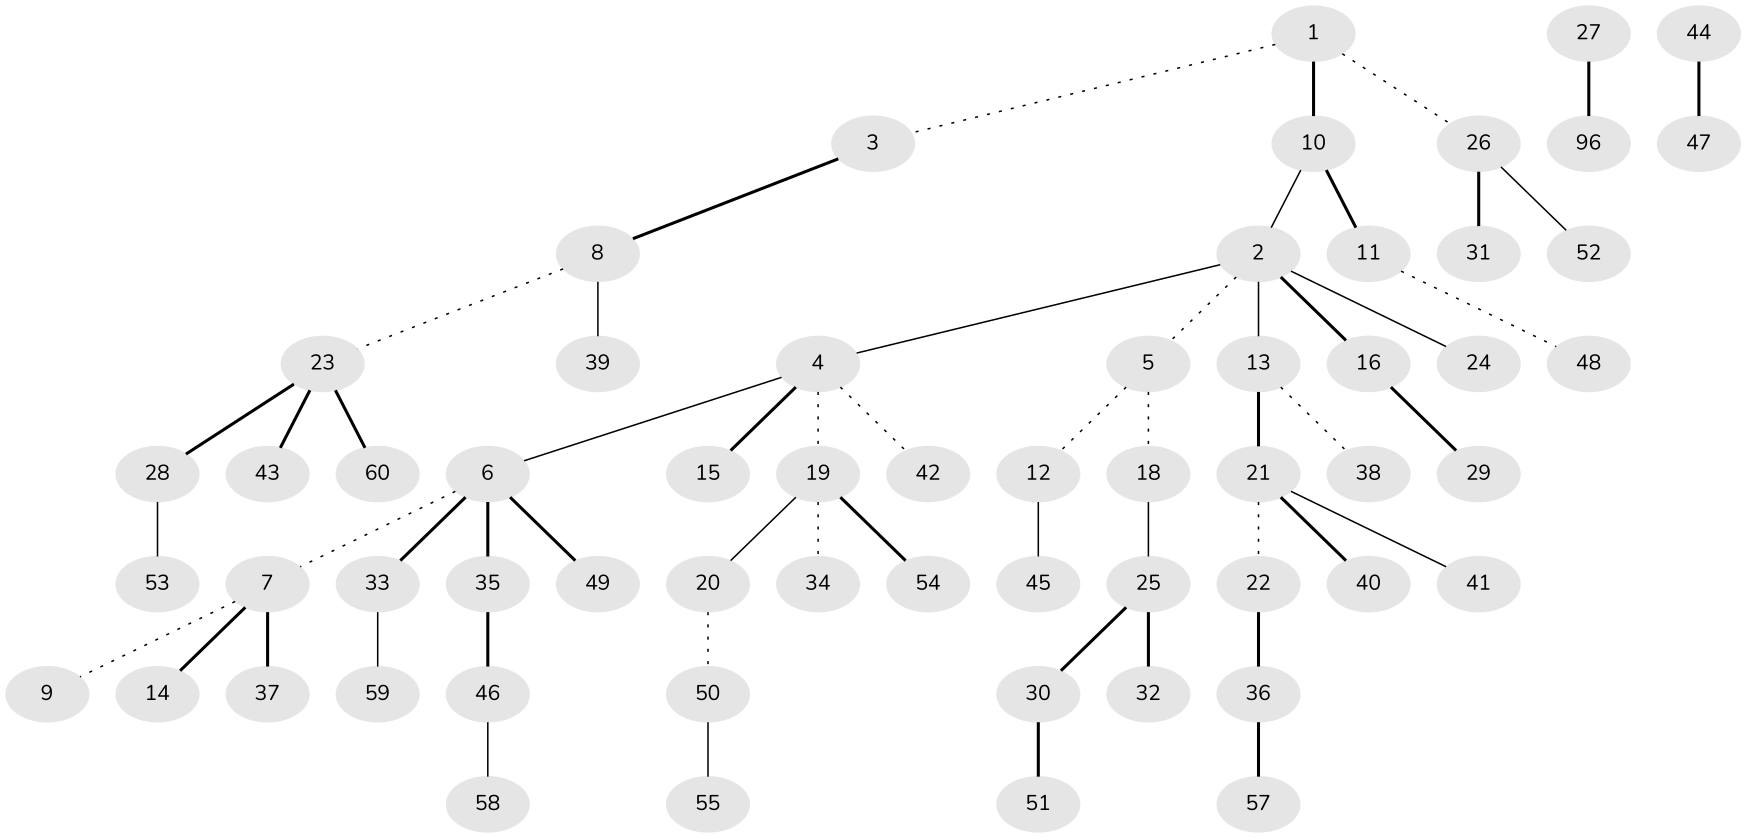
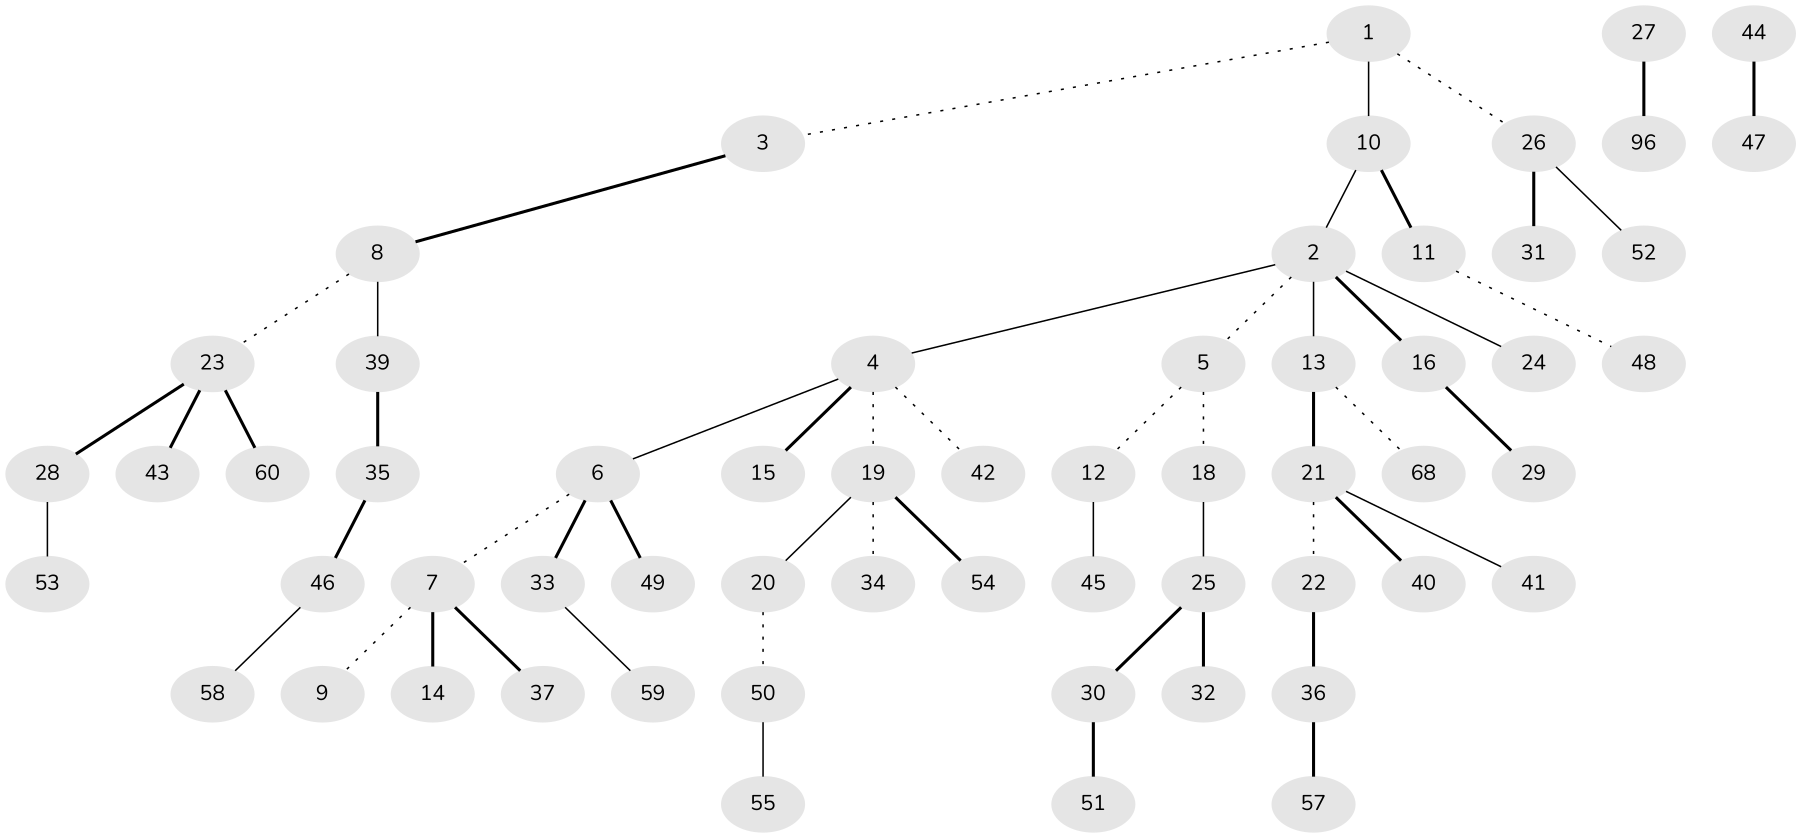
edge "1" -- "10": style bold -> solid
node "38": label "38" -> "68"
edge "6" -- "35": now "39" -- "35"
